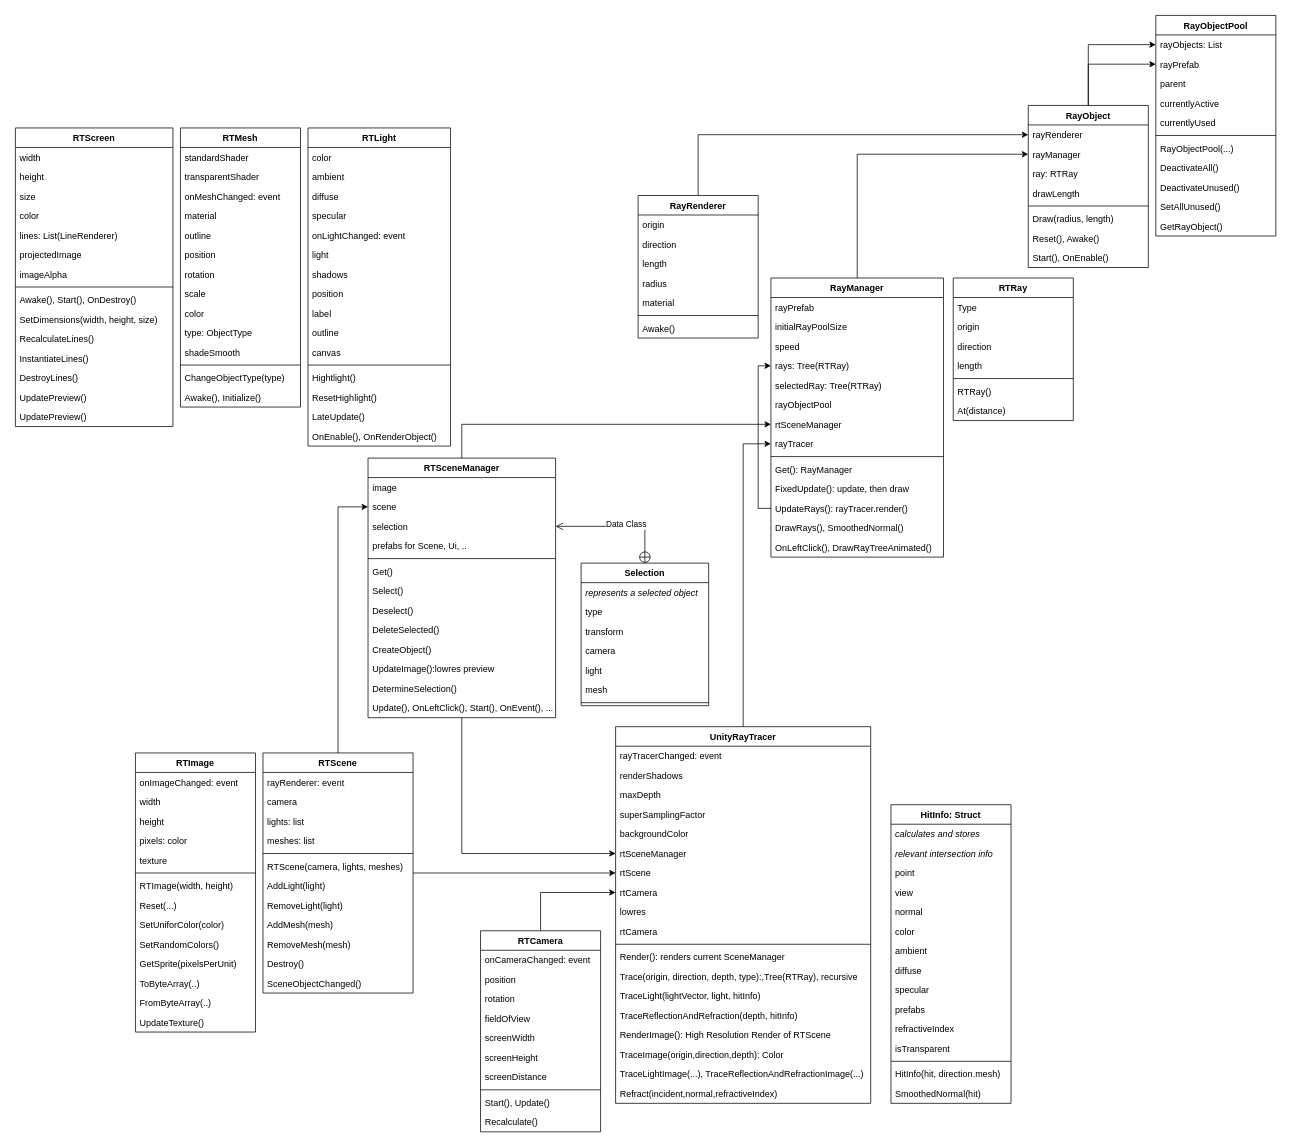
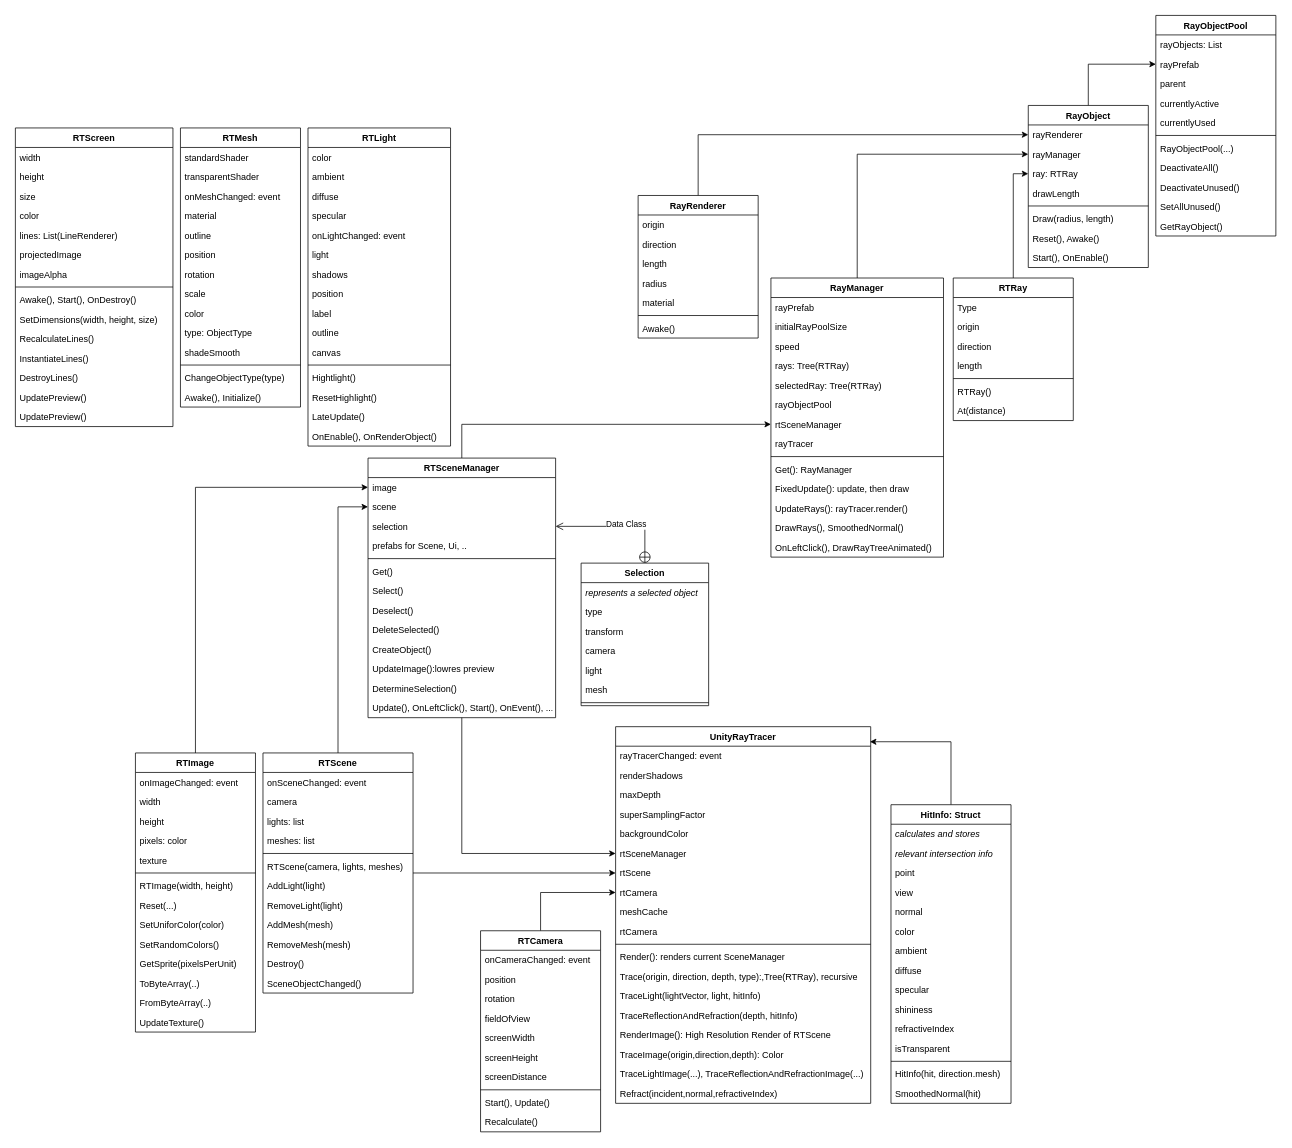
edge "RayObject" -> "rayObjects: List": removed
edge "RTRay" -> "ray: RTRay": added
edge "UnityRayTracer" -> "rayTracer": removed
edge "UpdateRays(): rayTracer.render()" -> "rays: Tree(RTRay)": removed
edge "RTImage" -> "image": added
edge "HitInfo: Struct" -> "UnityRayTracer": added
node "rayRenderer: event": label "rayRenderer: event" -> "onSceneChanged: event"
node "lowres": label "lowres" -> "meshCache"
node "prefabs": label "prefabs" -> "shininess"
